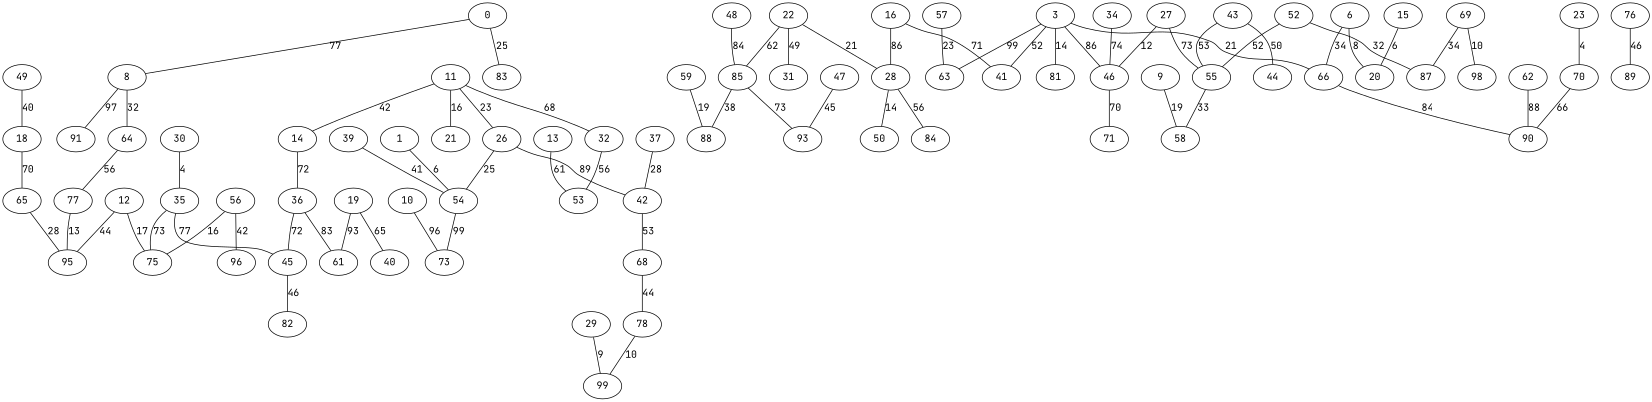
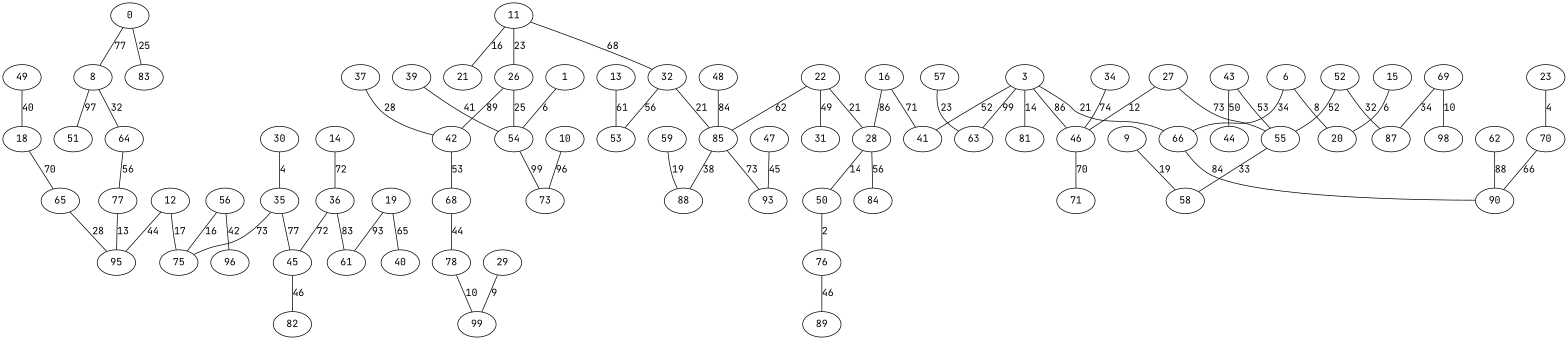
edge "11" -- "14": removed, label "42"
edge "32" -- "85": added, label "21"
node "91": label "91" -> "51"
edge "50" -- "76": added, label "2"
